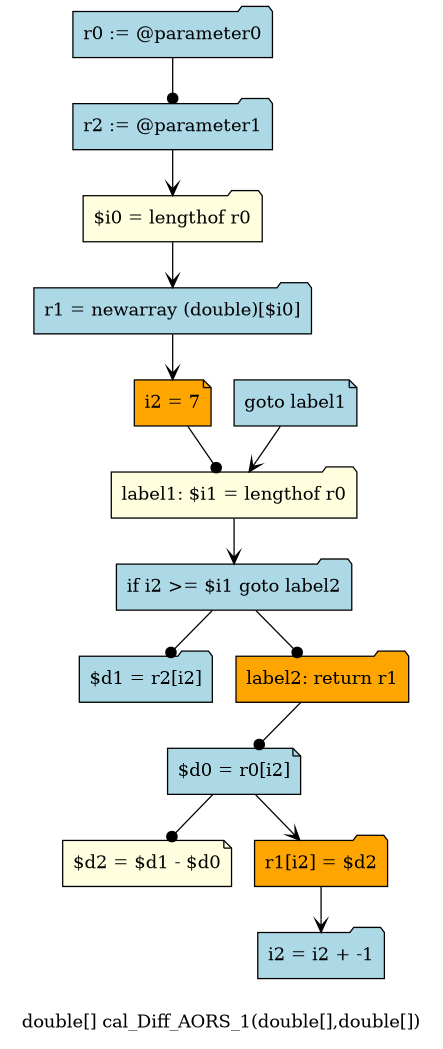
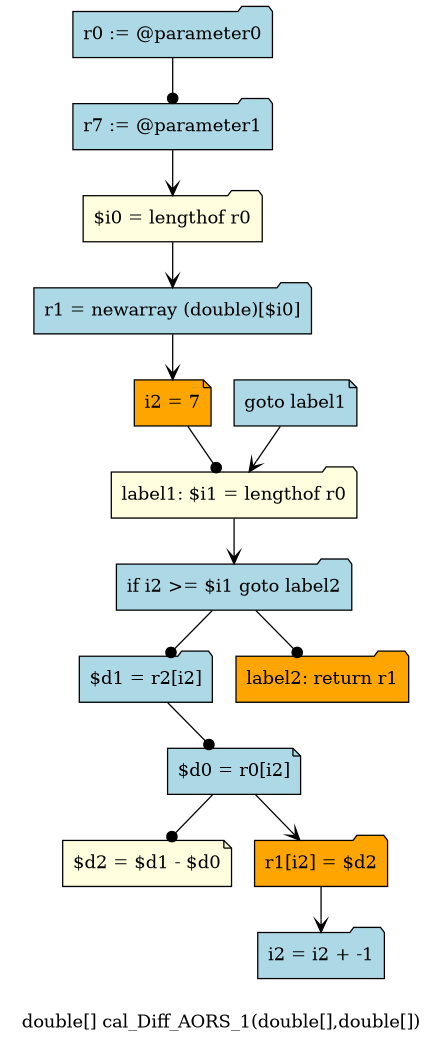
node "r2 := @parameter1": label "r2 := @parameter1" -> "r7 := @parameter1"
edge "label2: return r1" -> "$d0 = r0[i2]": now "$d1 = r2[i2]" -> "$d0 = r0[i2]"
